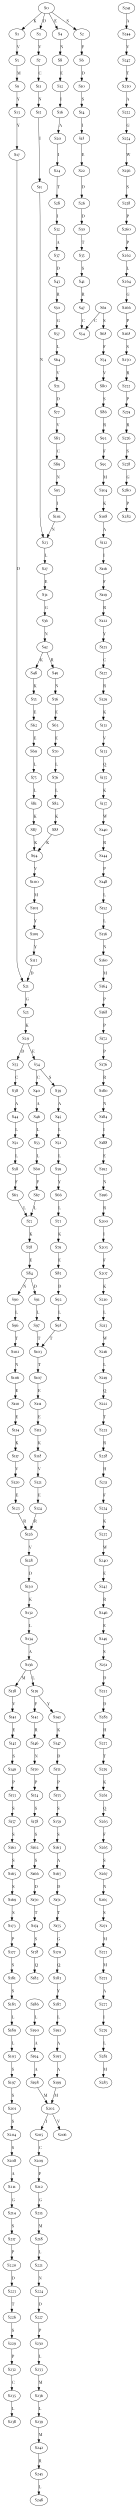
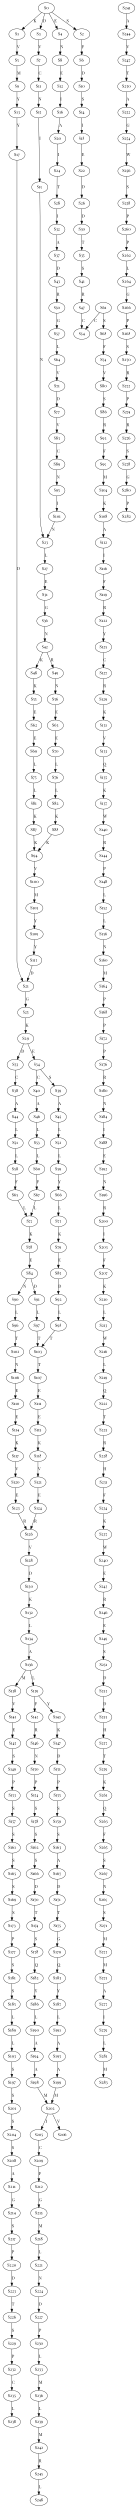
node "S285": label "S285" -> "S255"
edge "S182" -> "S186": added, label "Y"
